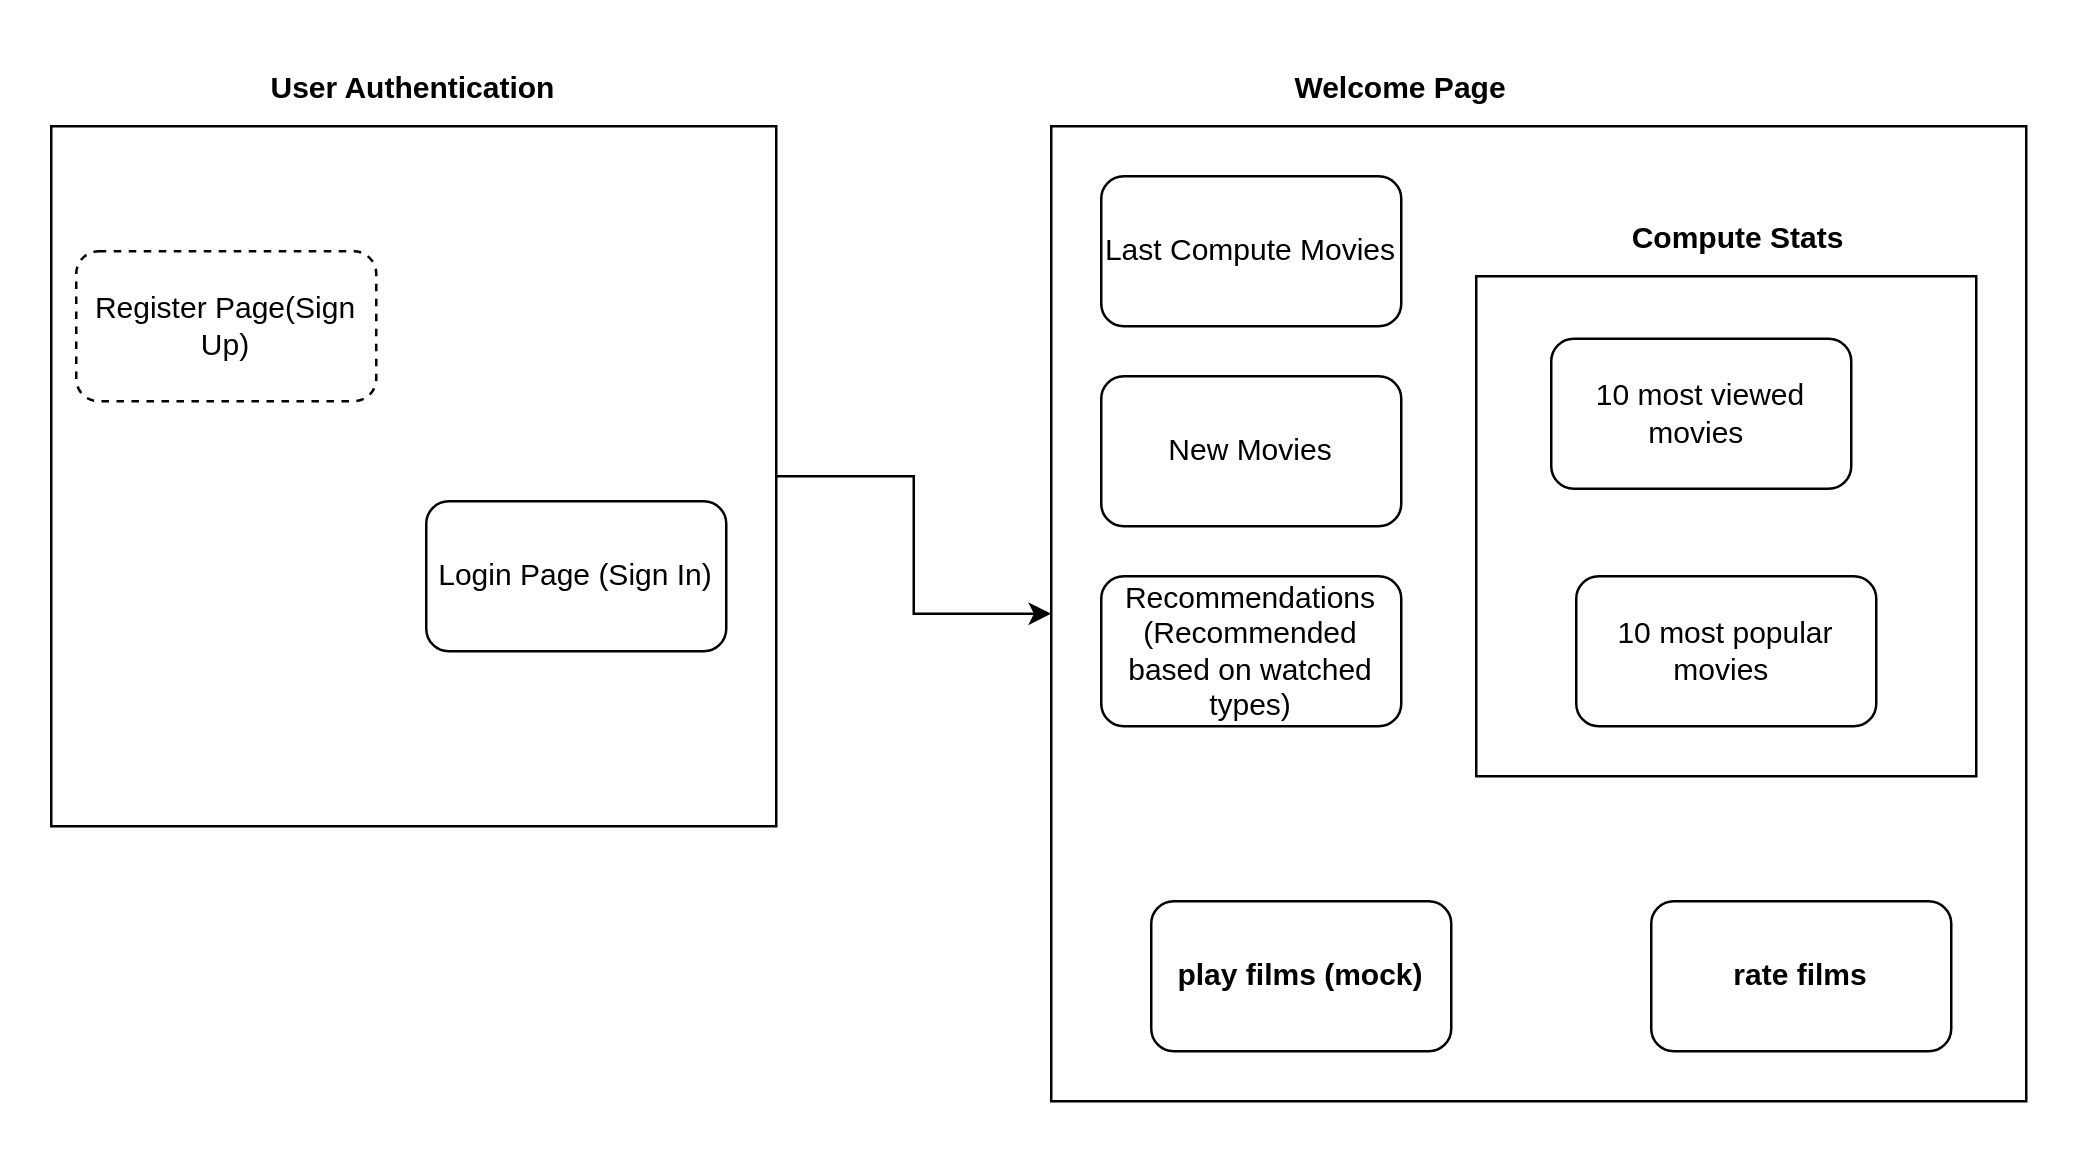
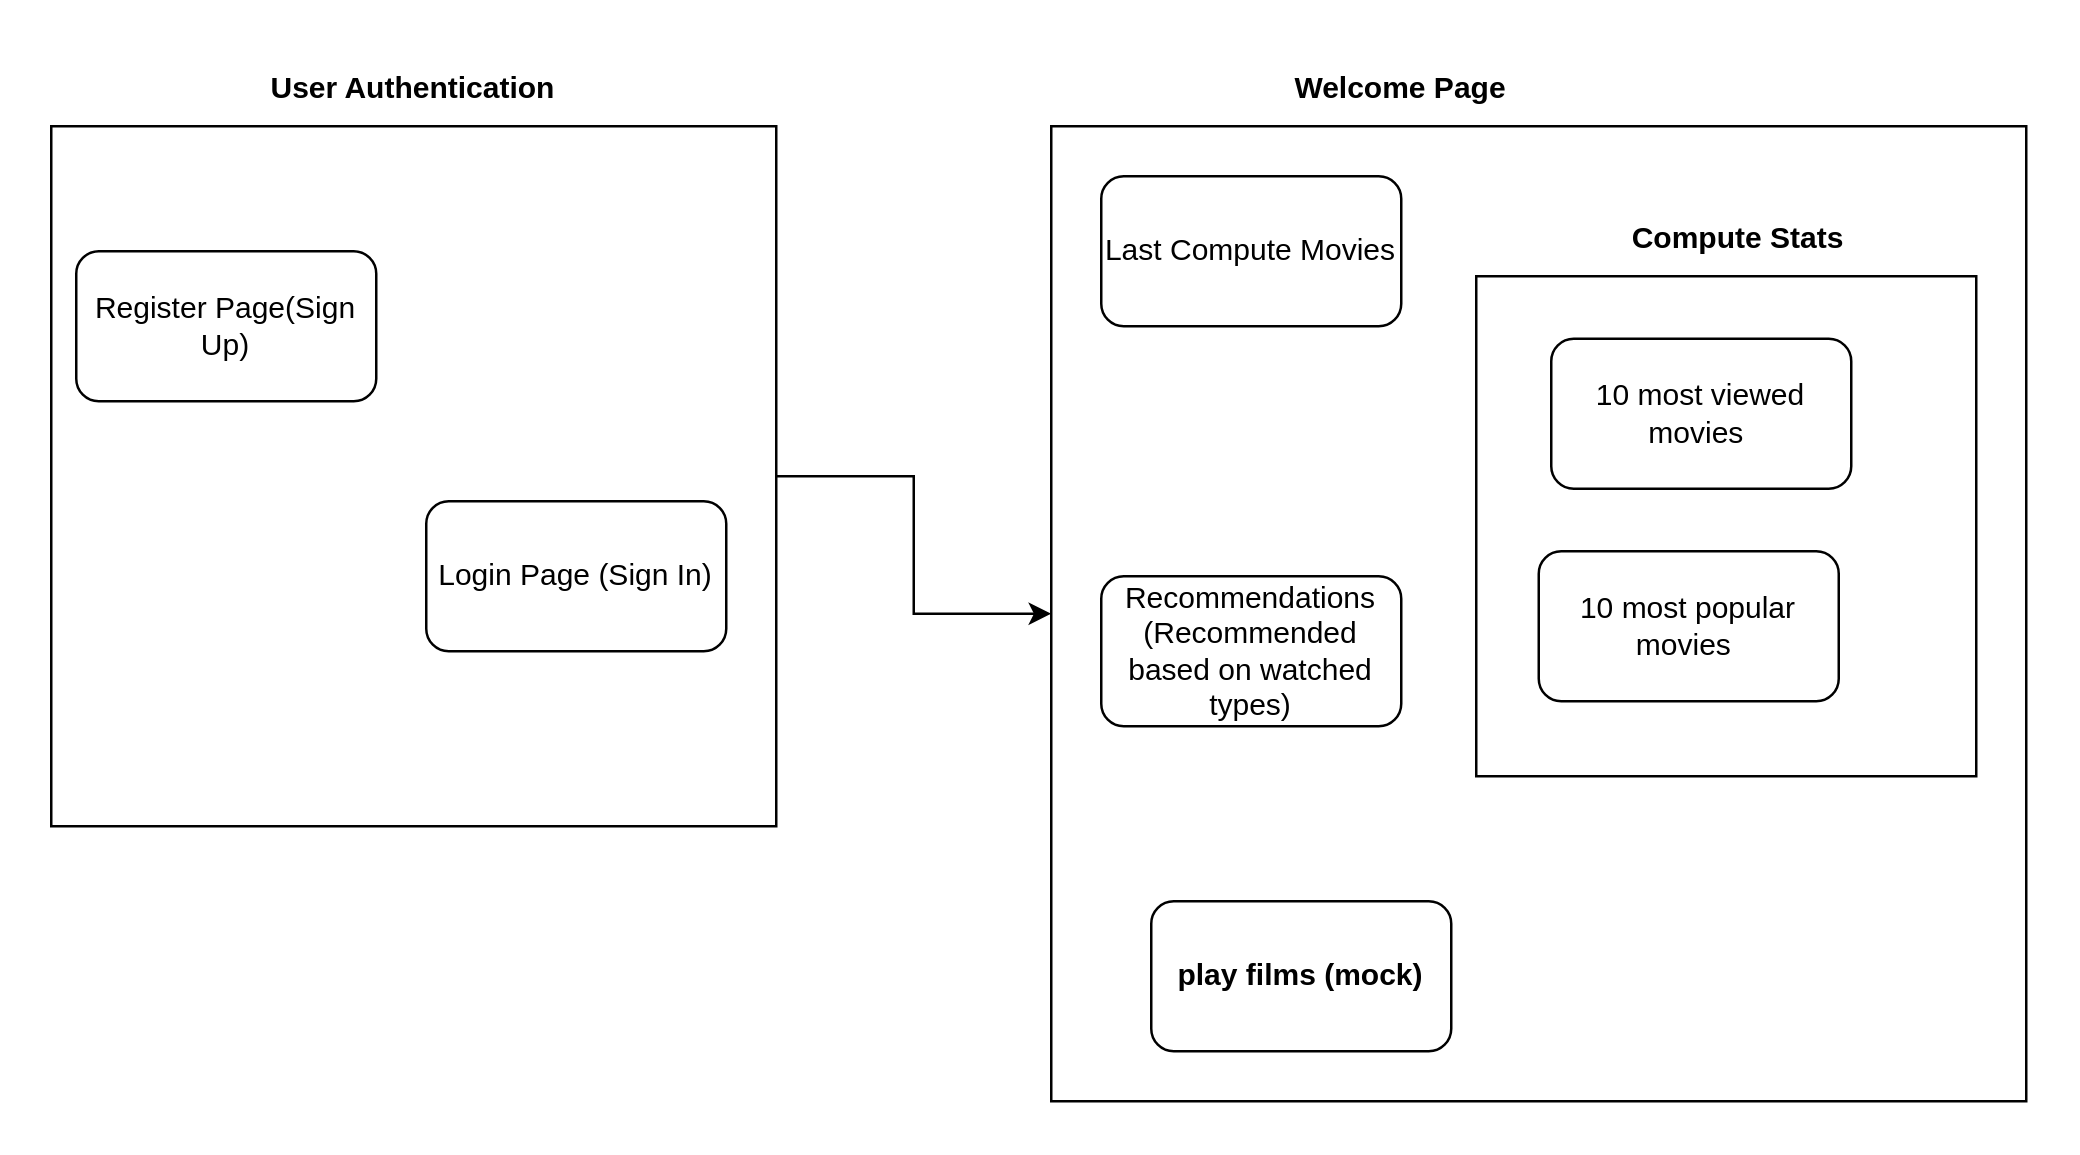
node "Register Page(Sign Up)": style dashed -> solid
node "New Movies": removed
node "10 most popular movies": moved (1726, 651) -> (1689, 626)
node "rate films": removed
